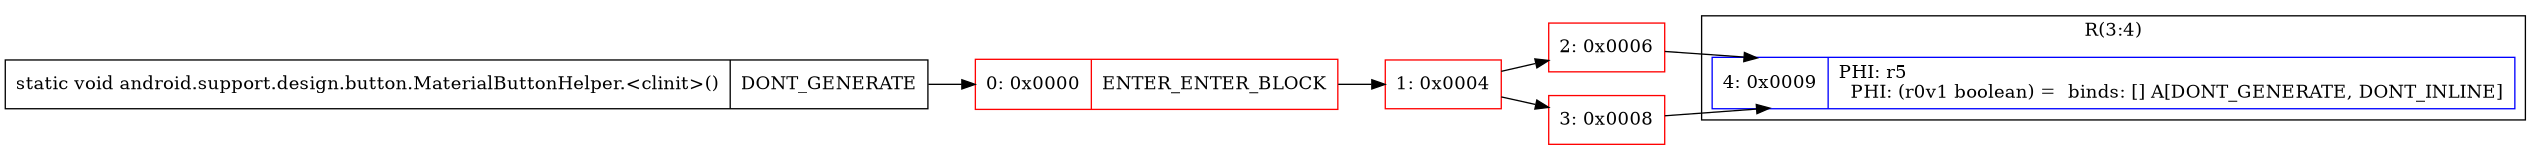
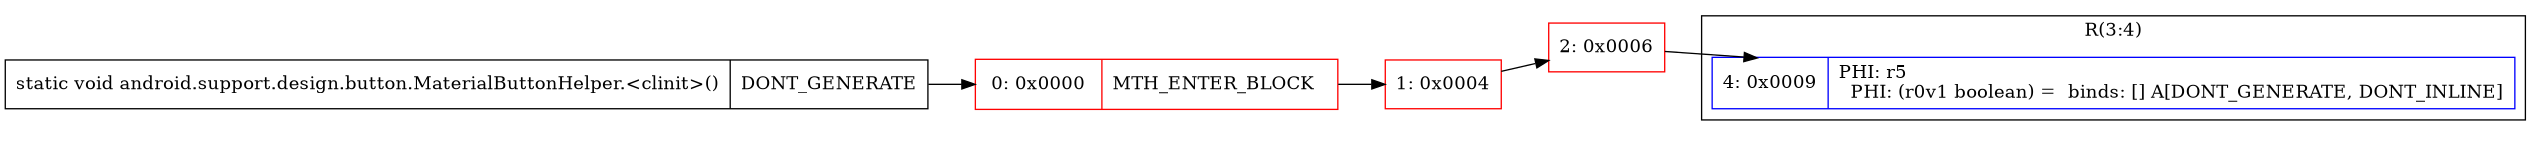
node "0: 0x0000": text "ENTER_ENTER_BLOCK" -> "MTH_ENTER_BLOCK"
node "3: 0x0008": removed
